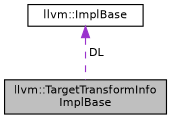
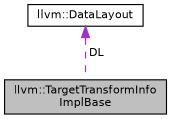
node "llvm::ImplBase": label "llvm::ImplBase" -> "llvm::DataLayout"
